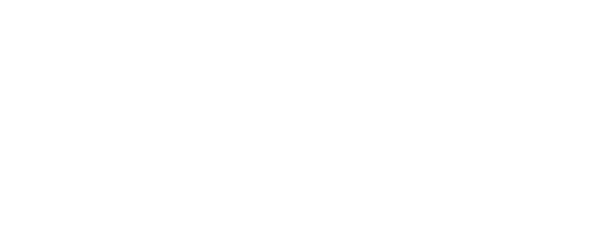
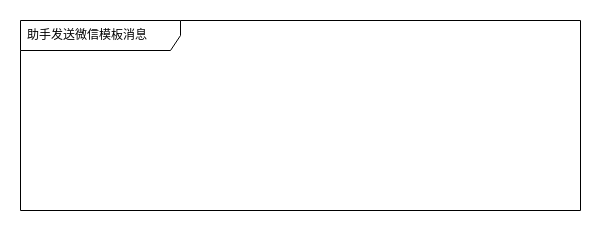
node "助手发送微信模板消息": added
